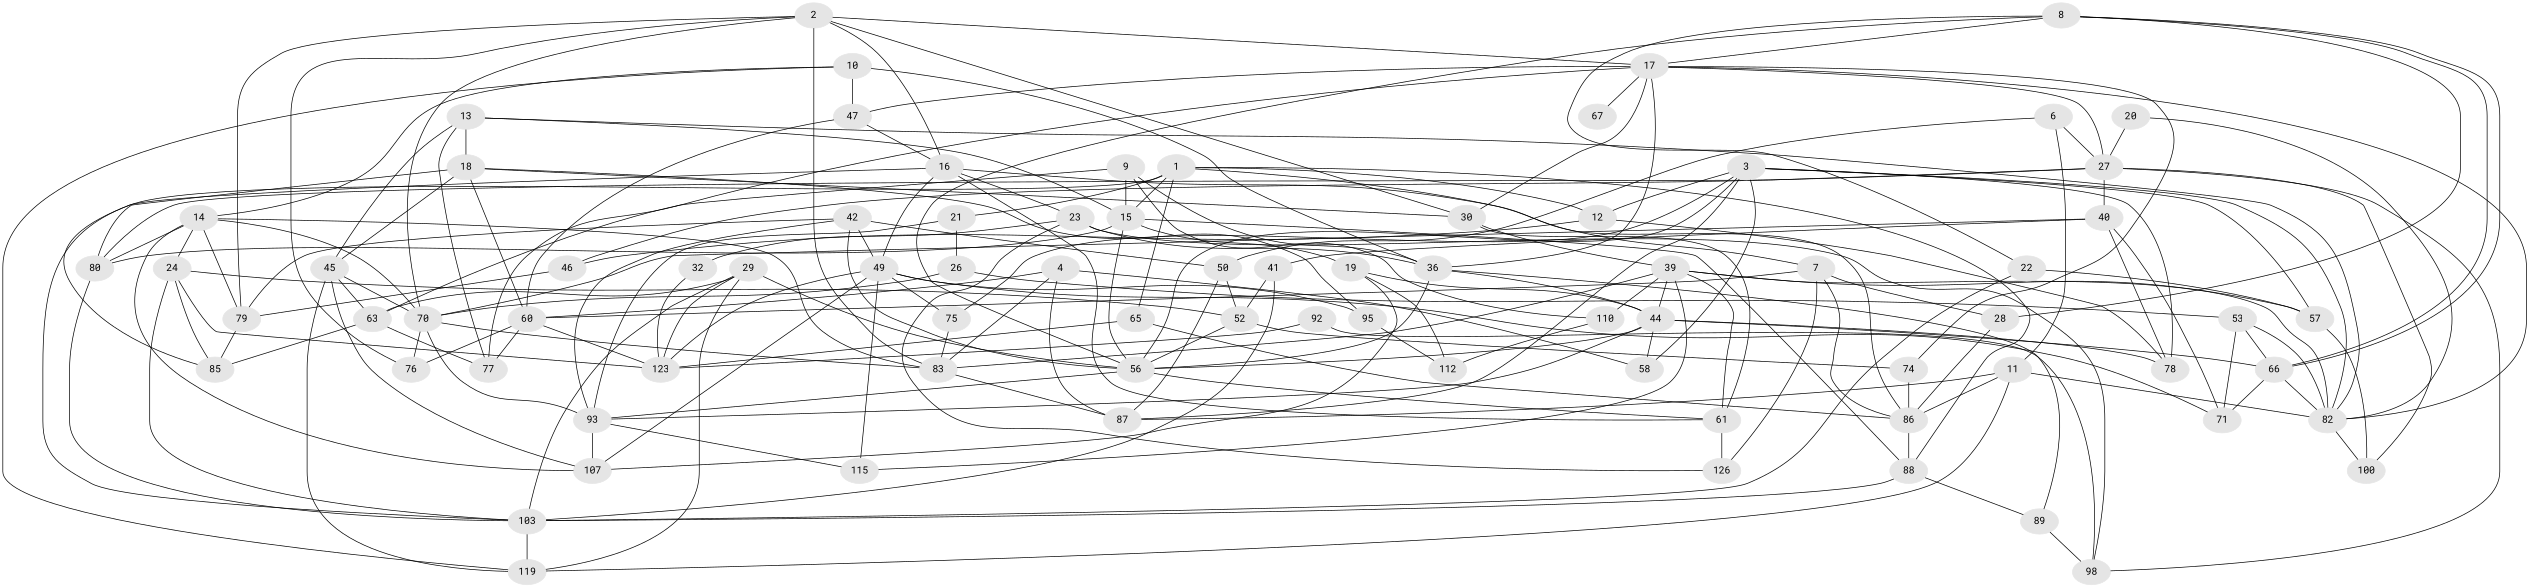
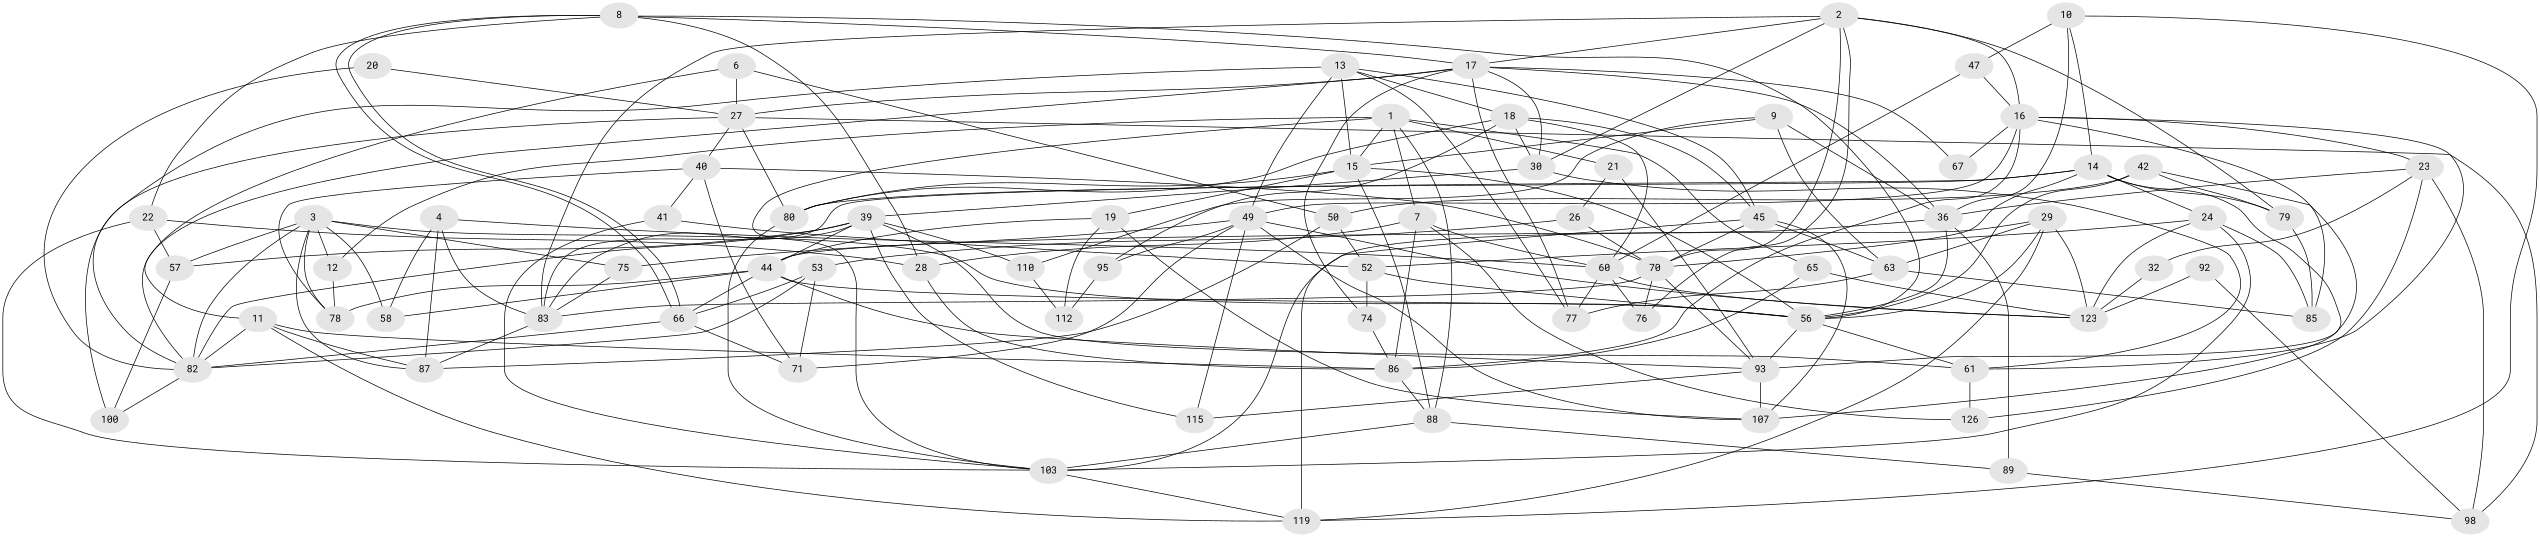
edge "17" -- "47": removed
edge "16" -- "67": added
edge "22" -- "28": added
edge "42" -- "49": now "13" -- "49"
node "46": removed
